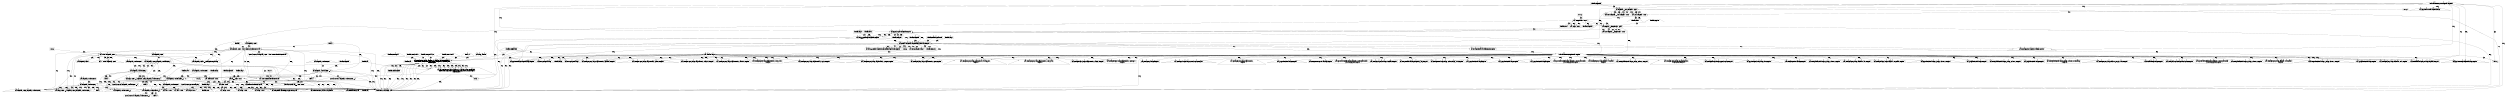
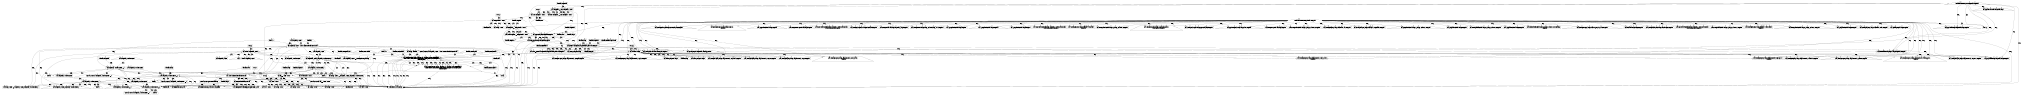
node "(Identifier,TIFFSeekBlob)": added
edge "(Call,SetMagickThreadValue(tiff_exception,exception))" -> "(MethodParameterIn,ExceptionInfo *exception)": reversed
node "(ControlStructure,goto next_tiff_point;)": label "(ControlStructure,goto next_tiff_point;)" -> "(ControlStructure,goto next_tiff_frame;)"
